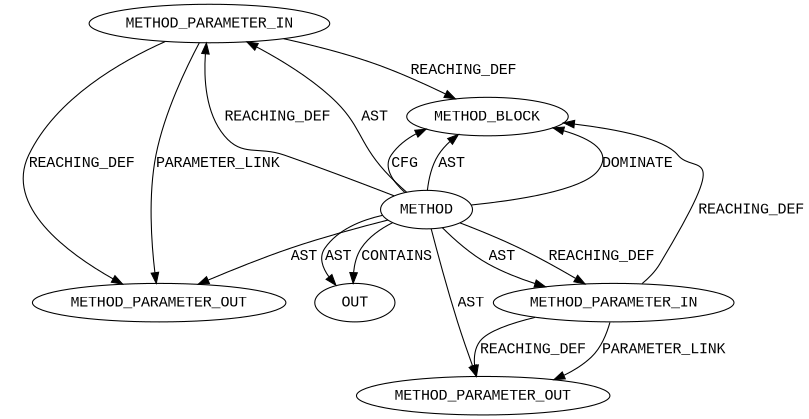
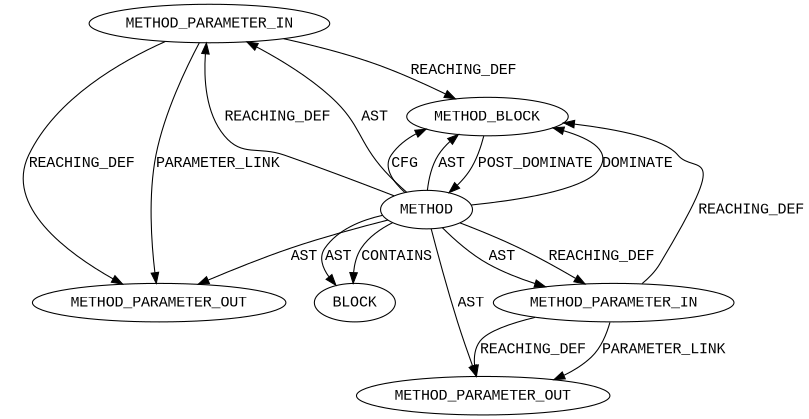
edge "METHOD_BLOCK" -> "METHOD": added, label "POST_DOMINATE"
node "OUT": label "OUT" -> "BLOCK"
